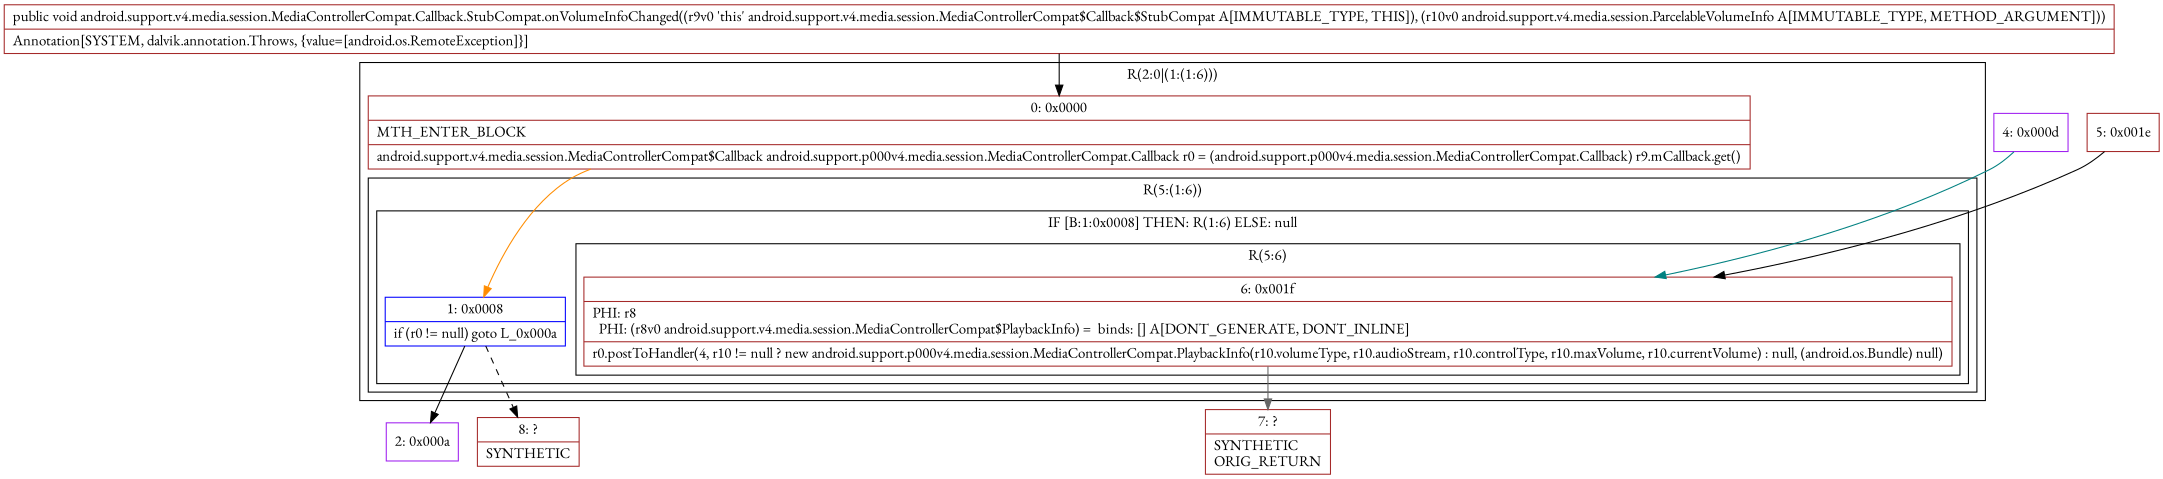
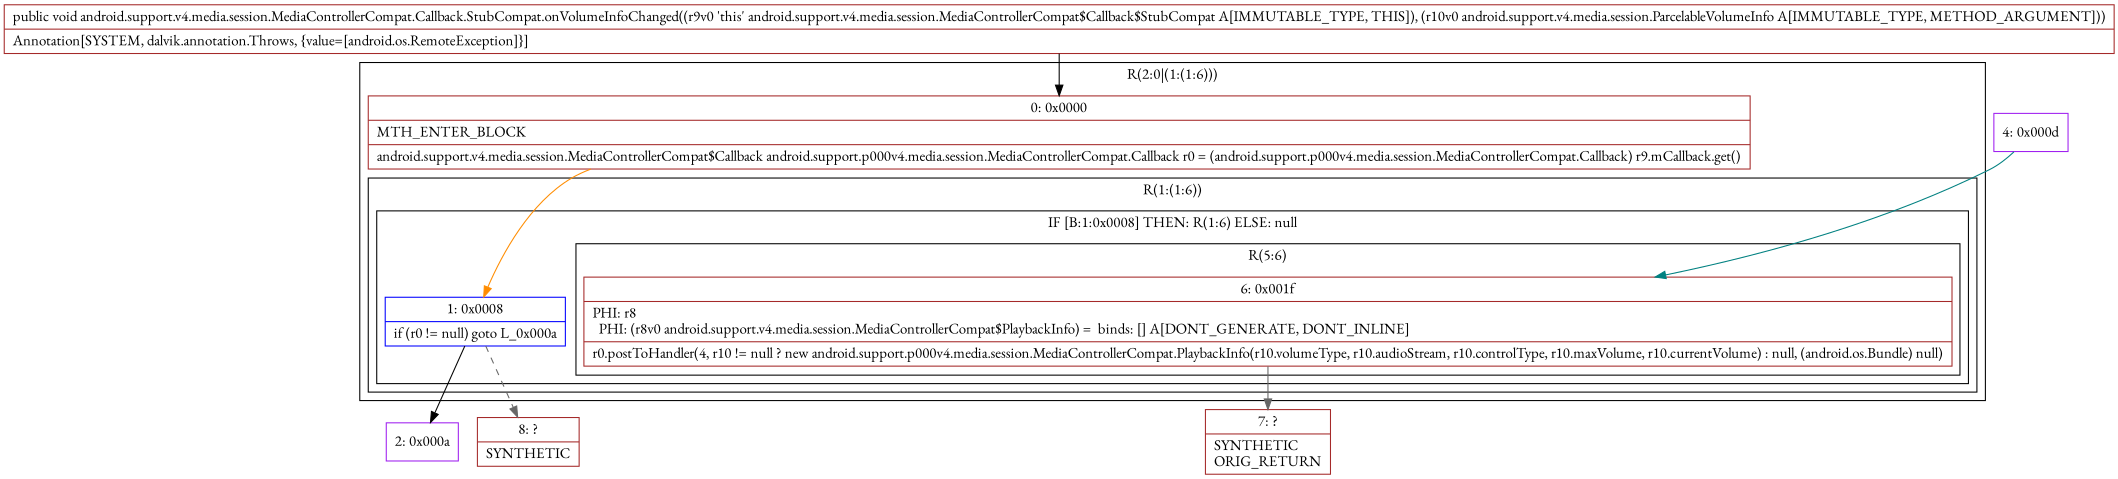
node "5: 0x001e": removed
cluster "R(5:(1:6))": label "R(5:(1:6))" -> "R(1:(1:6))"
edge "1: 0x0008" -> "8: ?": color black -> gray40
